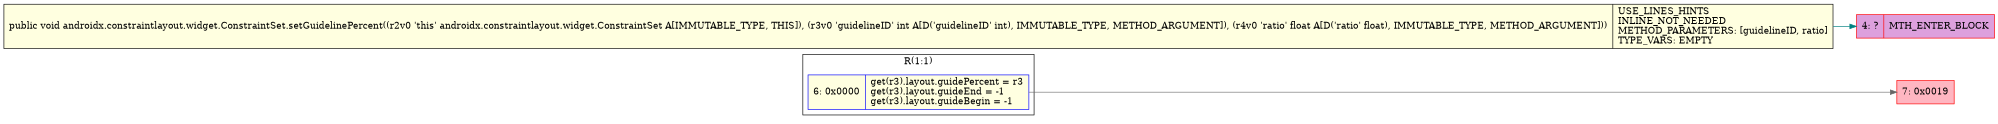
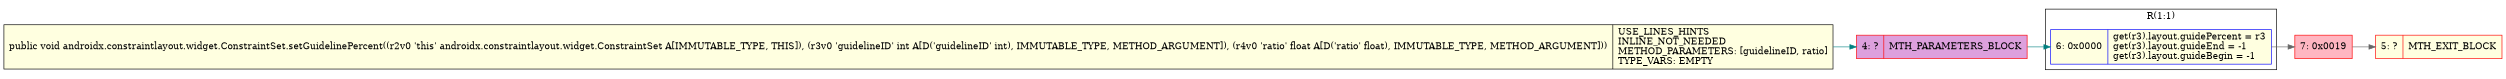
node "4: ?": text "MTH_ENTER_BLOCK" -> "MTH_PARAMETERS_BLOCK"
edge "4: ?" -> "6: 0x0000": added
node "5: ?": added
